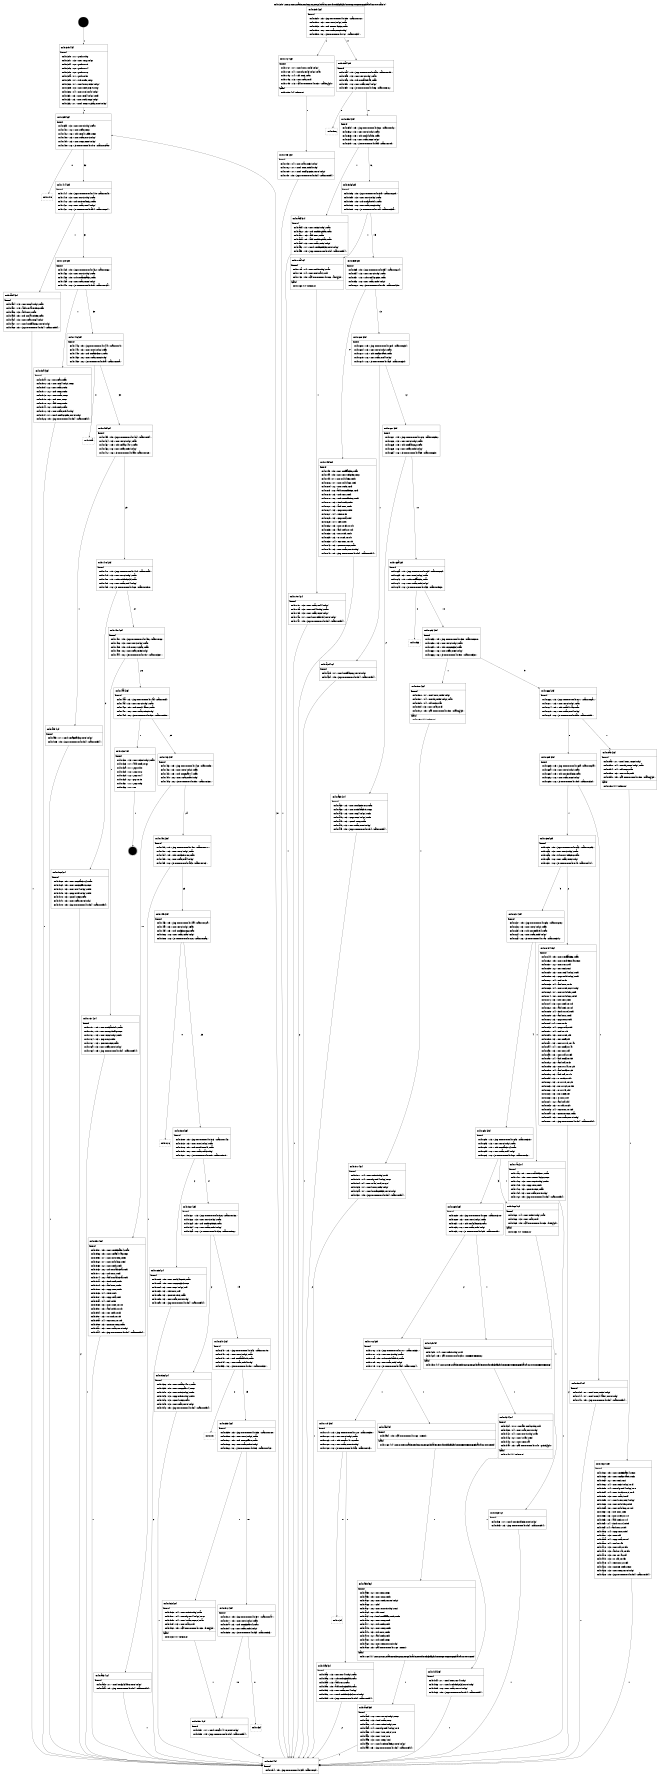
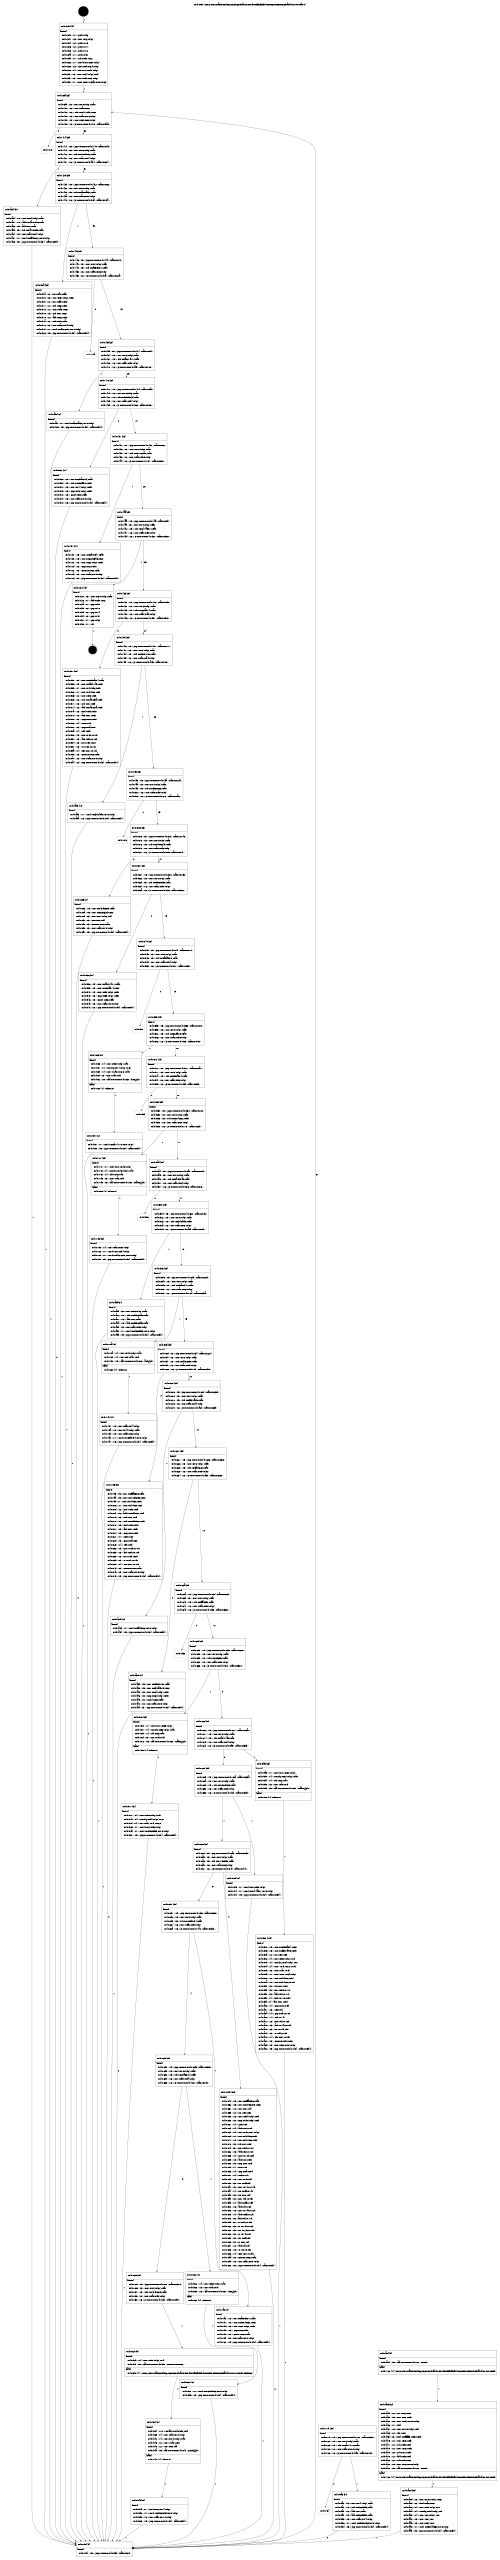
node "0x401702 [25]": removed
edge "0x401572 [25]" -> "0x401b97 [12]": now "0x401572 [25]" -> "0x40158b [25]"
